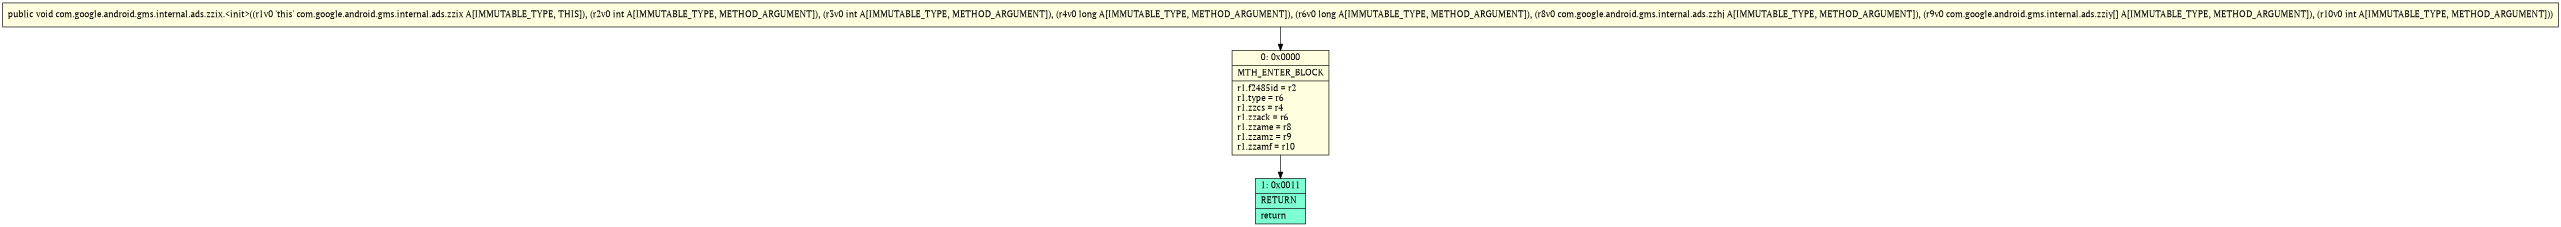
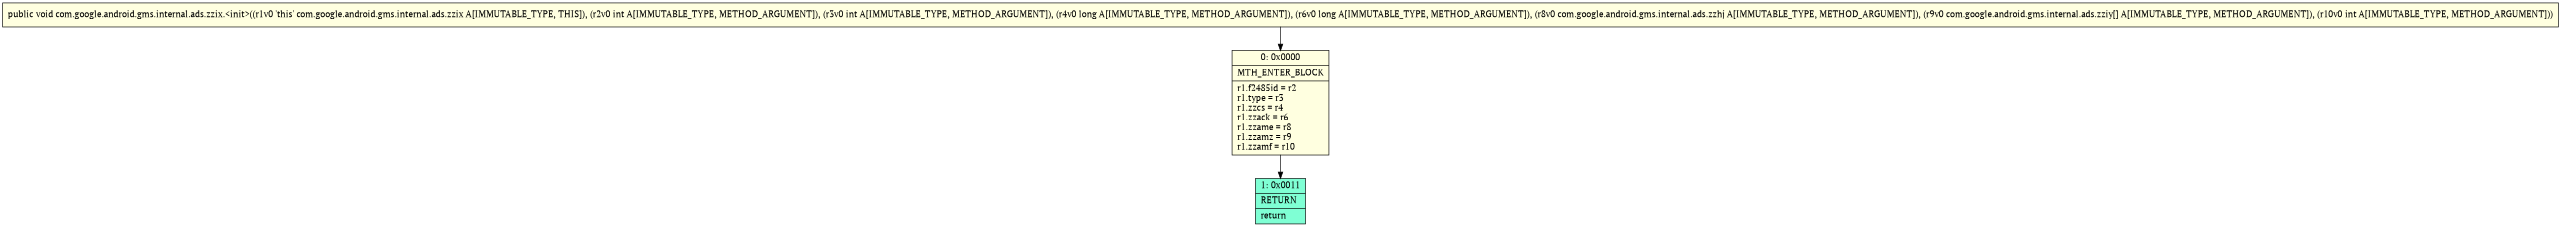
node "0: 0x0000": text "r1.type = r6" -> "r1.type = r3"
